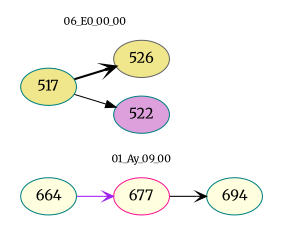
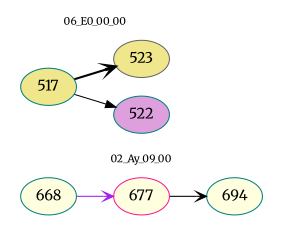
node "526": label "526" -> "523"
cluster "01_Ay_09_00": label "01_Ay_09_00" -> "02_Ay_09_00"
node "664": label "664" -> "668"
